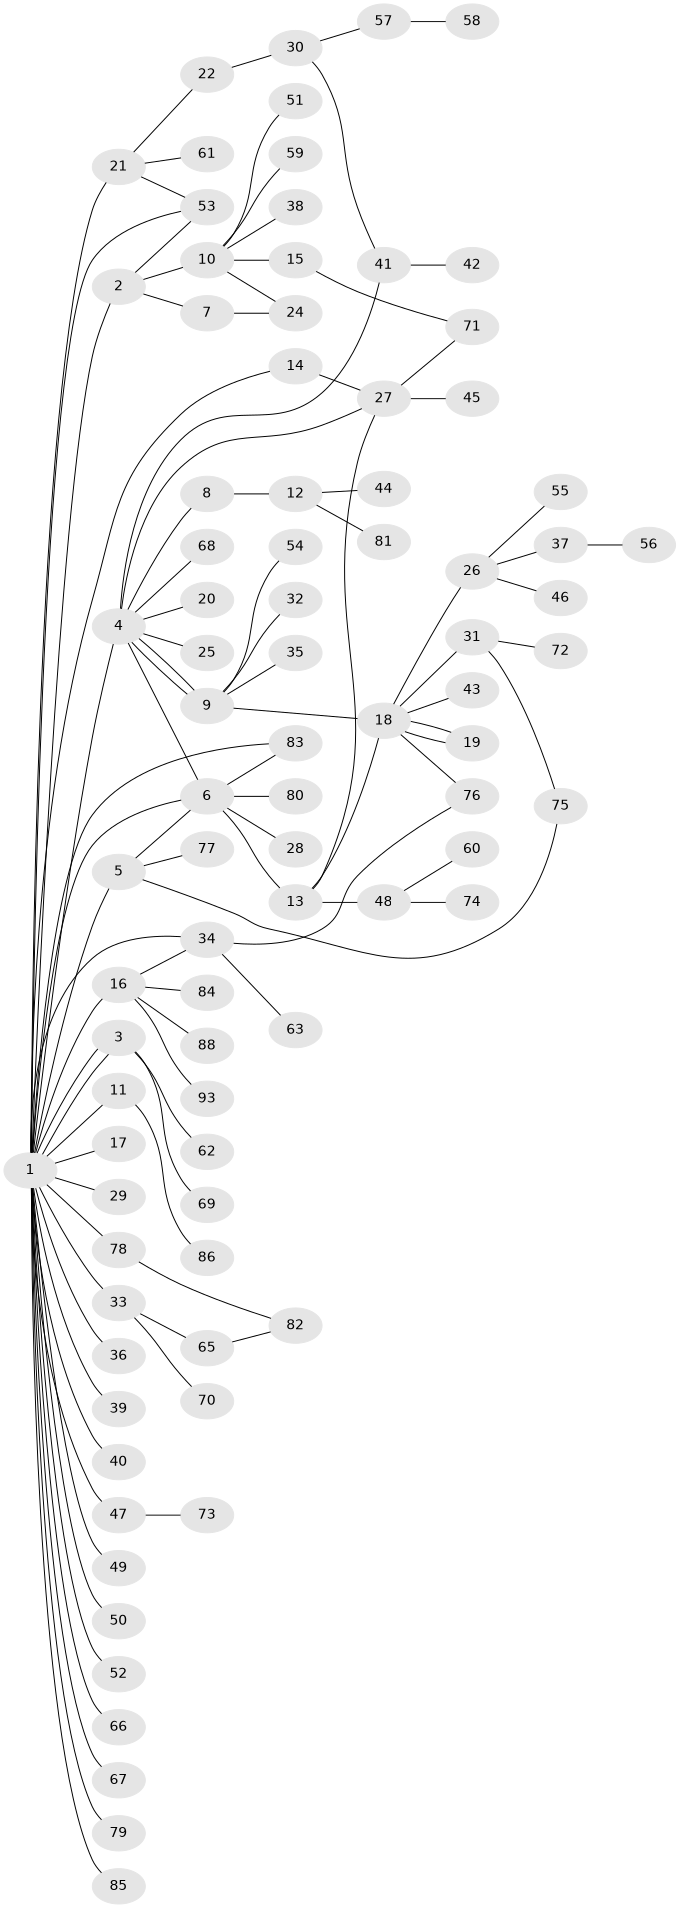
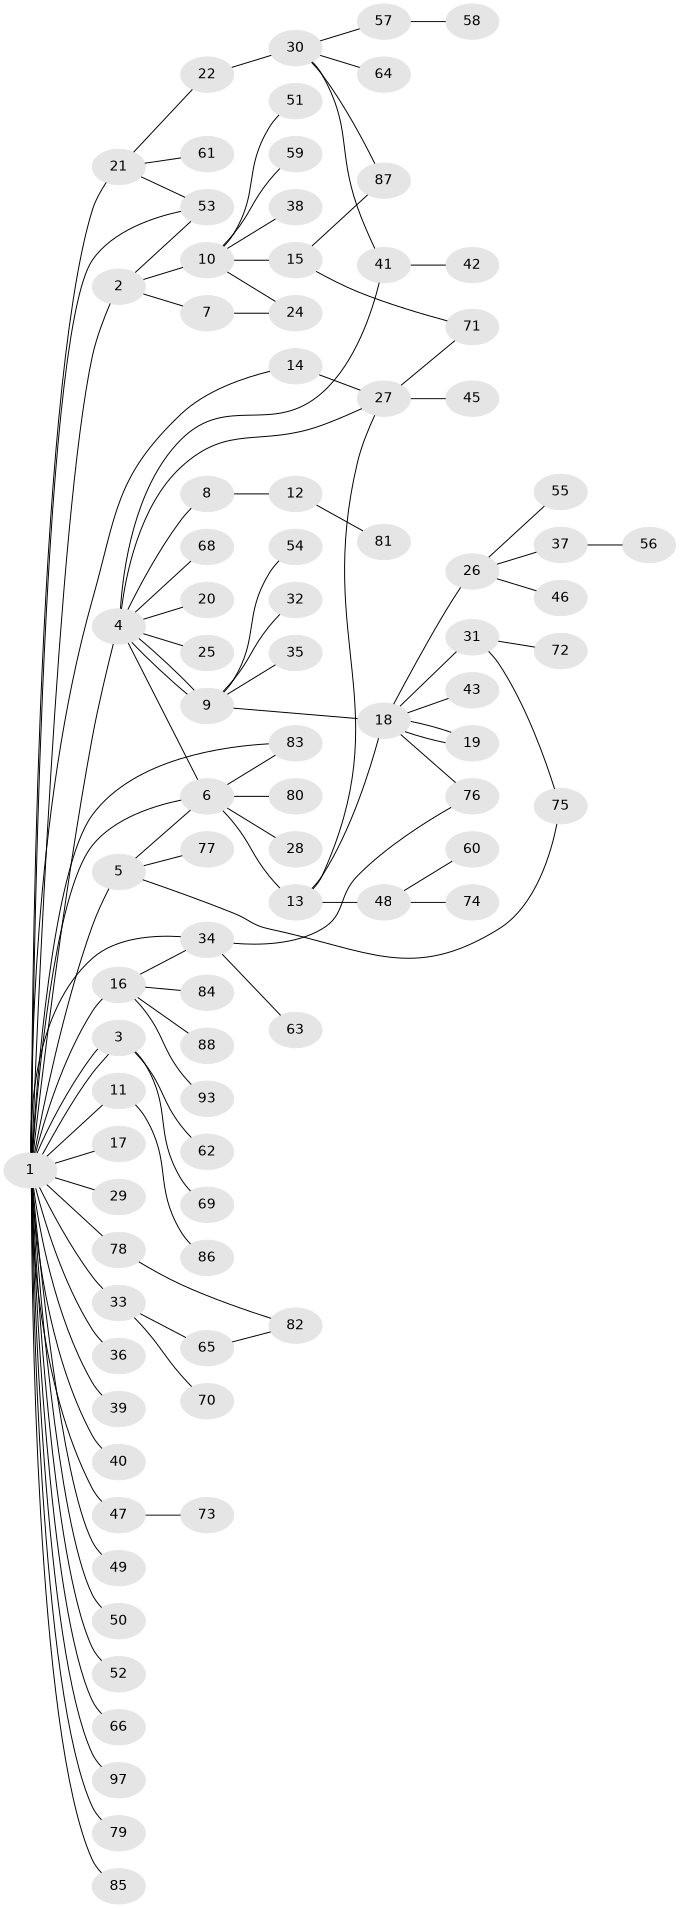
node "64": added
node "87": added
node "44": removed
node "67": label "67" -> "97"
